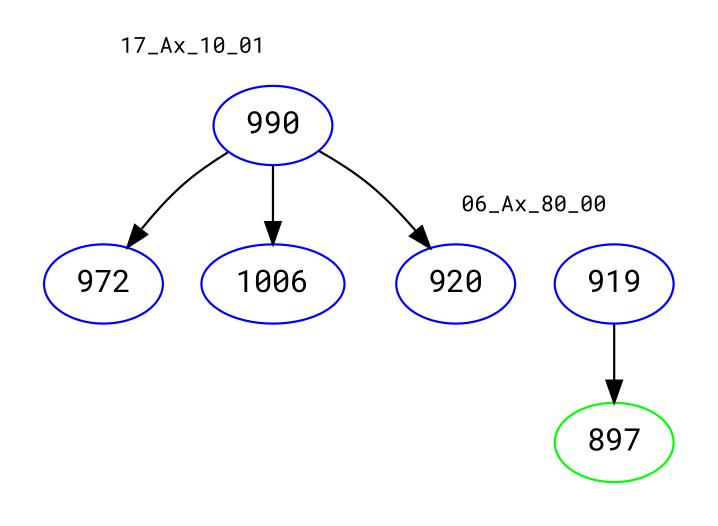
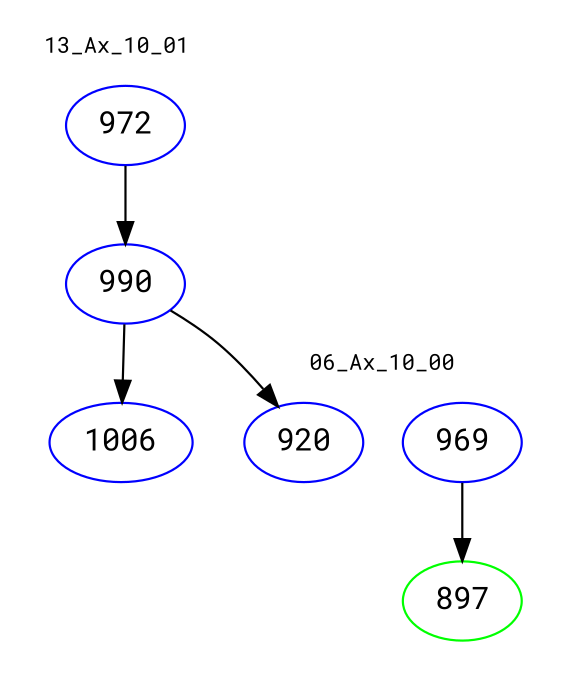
cluster "17_Ax_10_01": label "17_Ax_10_01" -> "13_Ax_10_01"
edge "990" -> "972": reversed
cluster "06_Ax_80_00": label "06_Ax_80_00" -> "06_Ax_10_00"
node "919": label "919" -> "969"
